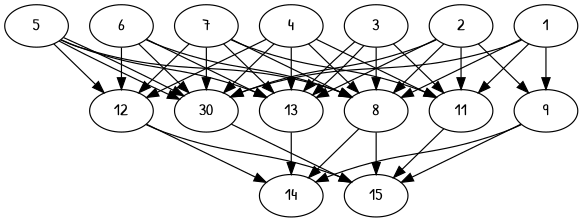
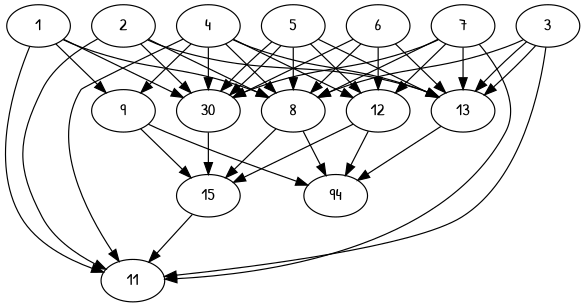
edge "2" -> "9": now "4" -> "9"
edge "11" -> "15": reversed
node "14": label "14" -> "94"
